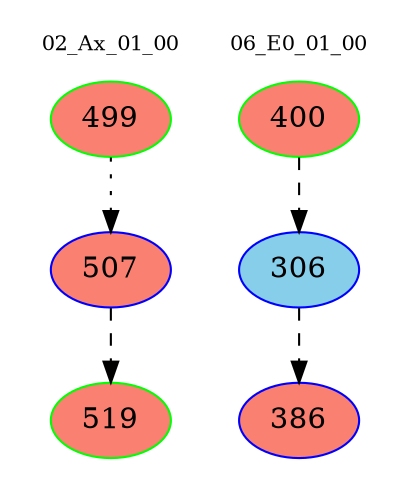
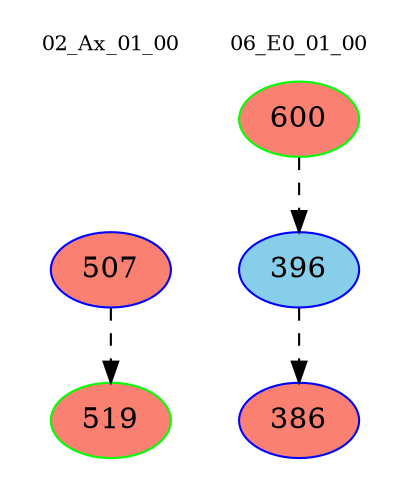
node "499": removed
node "400": label "400" -> "600"
node "306": label "306" -> "396"
